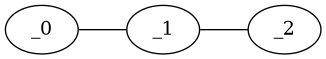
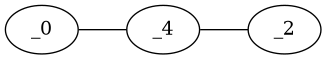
node "_1": label "_1" -> "_4"
